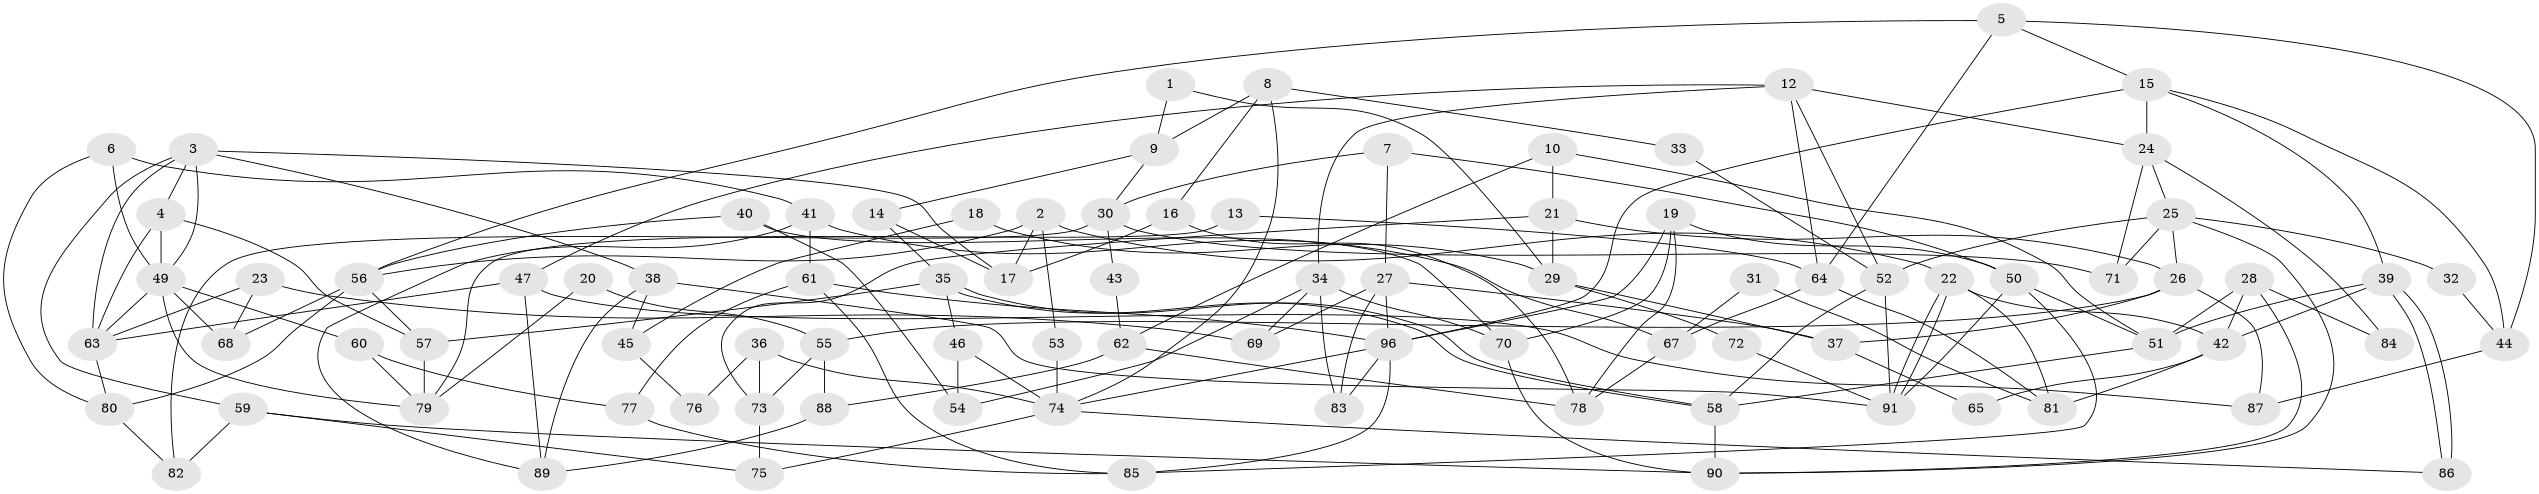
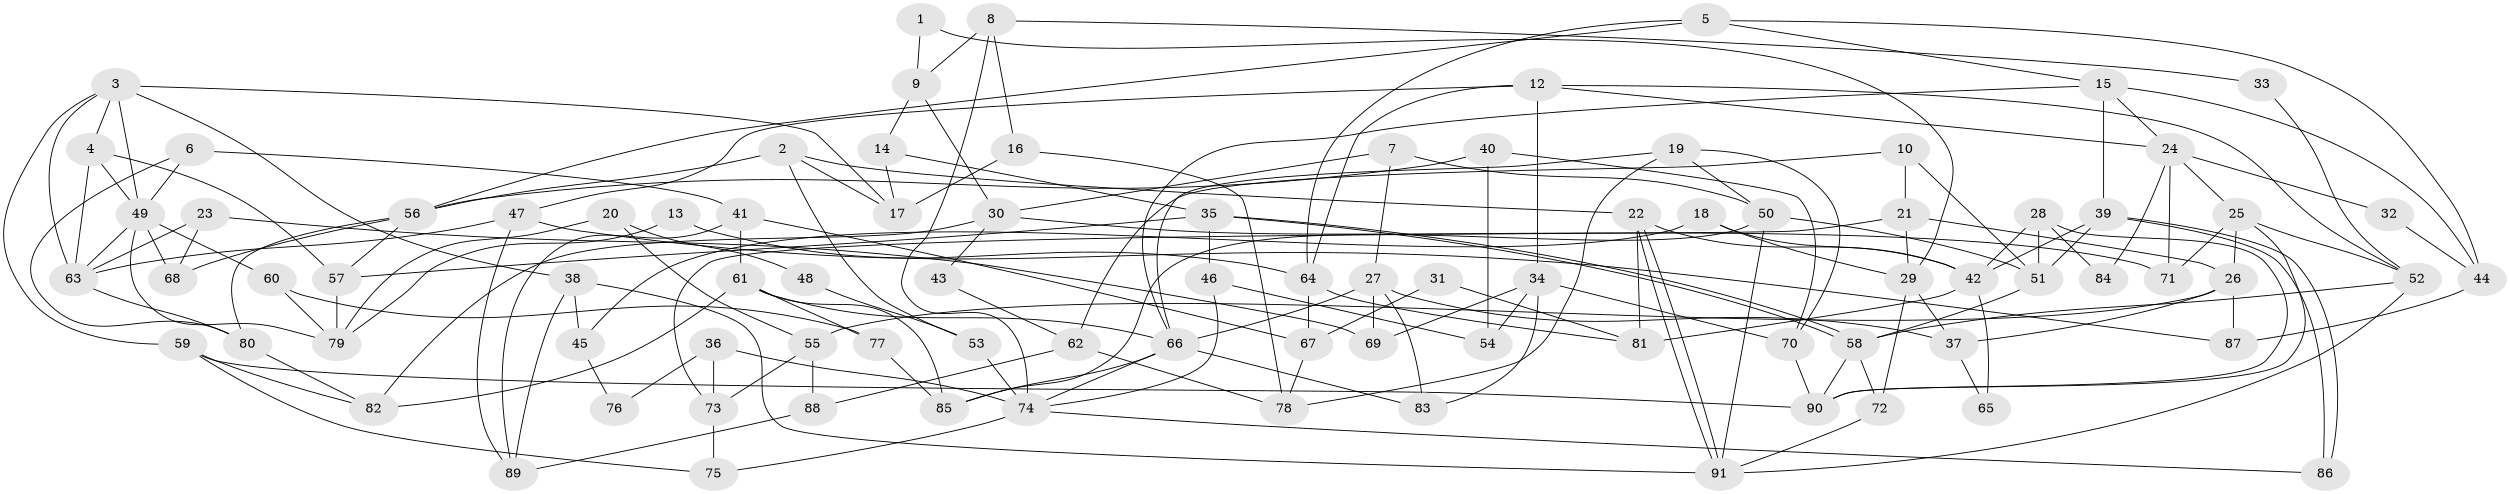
edge "25" -- "32": now "24" -- "32"
edge "18" -- "42": added
node "48": added
node "96": label "96" -> "66"
edge "61" -- "82": added
edge "58" -- "72": added
